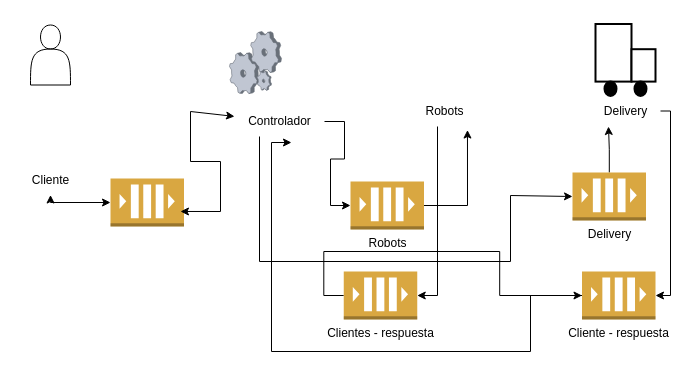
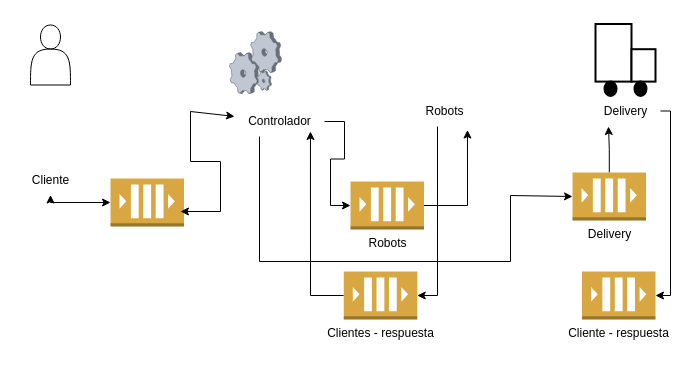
edge "Clientes - respuesta" -> "Cliente - respuesta": now "Clientes - respuesta" -> "Controlador"
edge "Cliente - respuesta" -> "Controlador": removed
